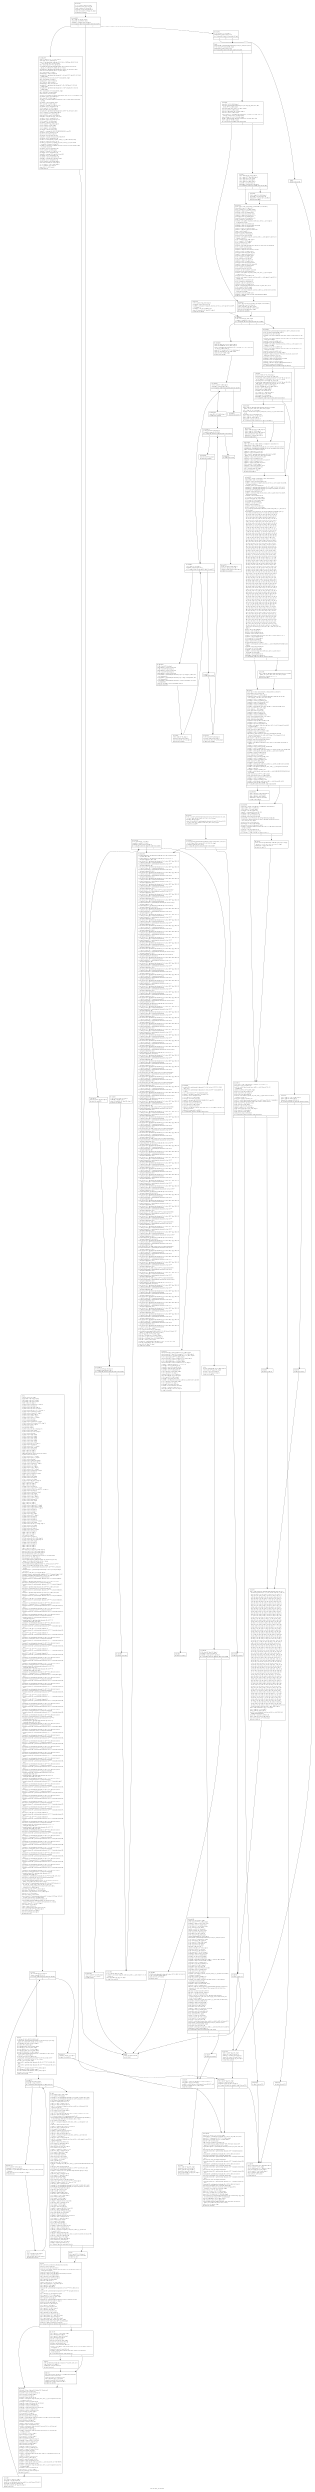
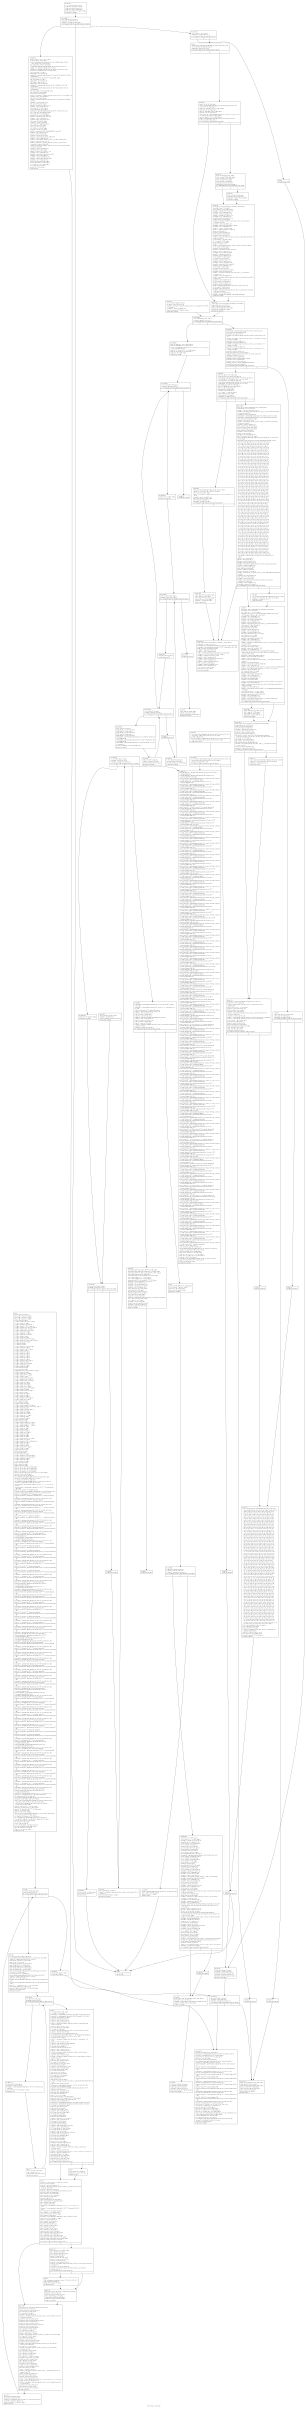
edge "land.end612:" -> "land.end625:": reversed
